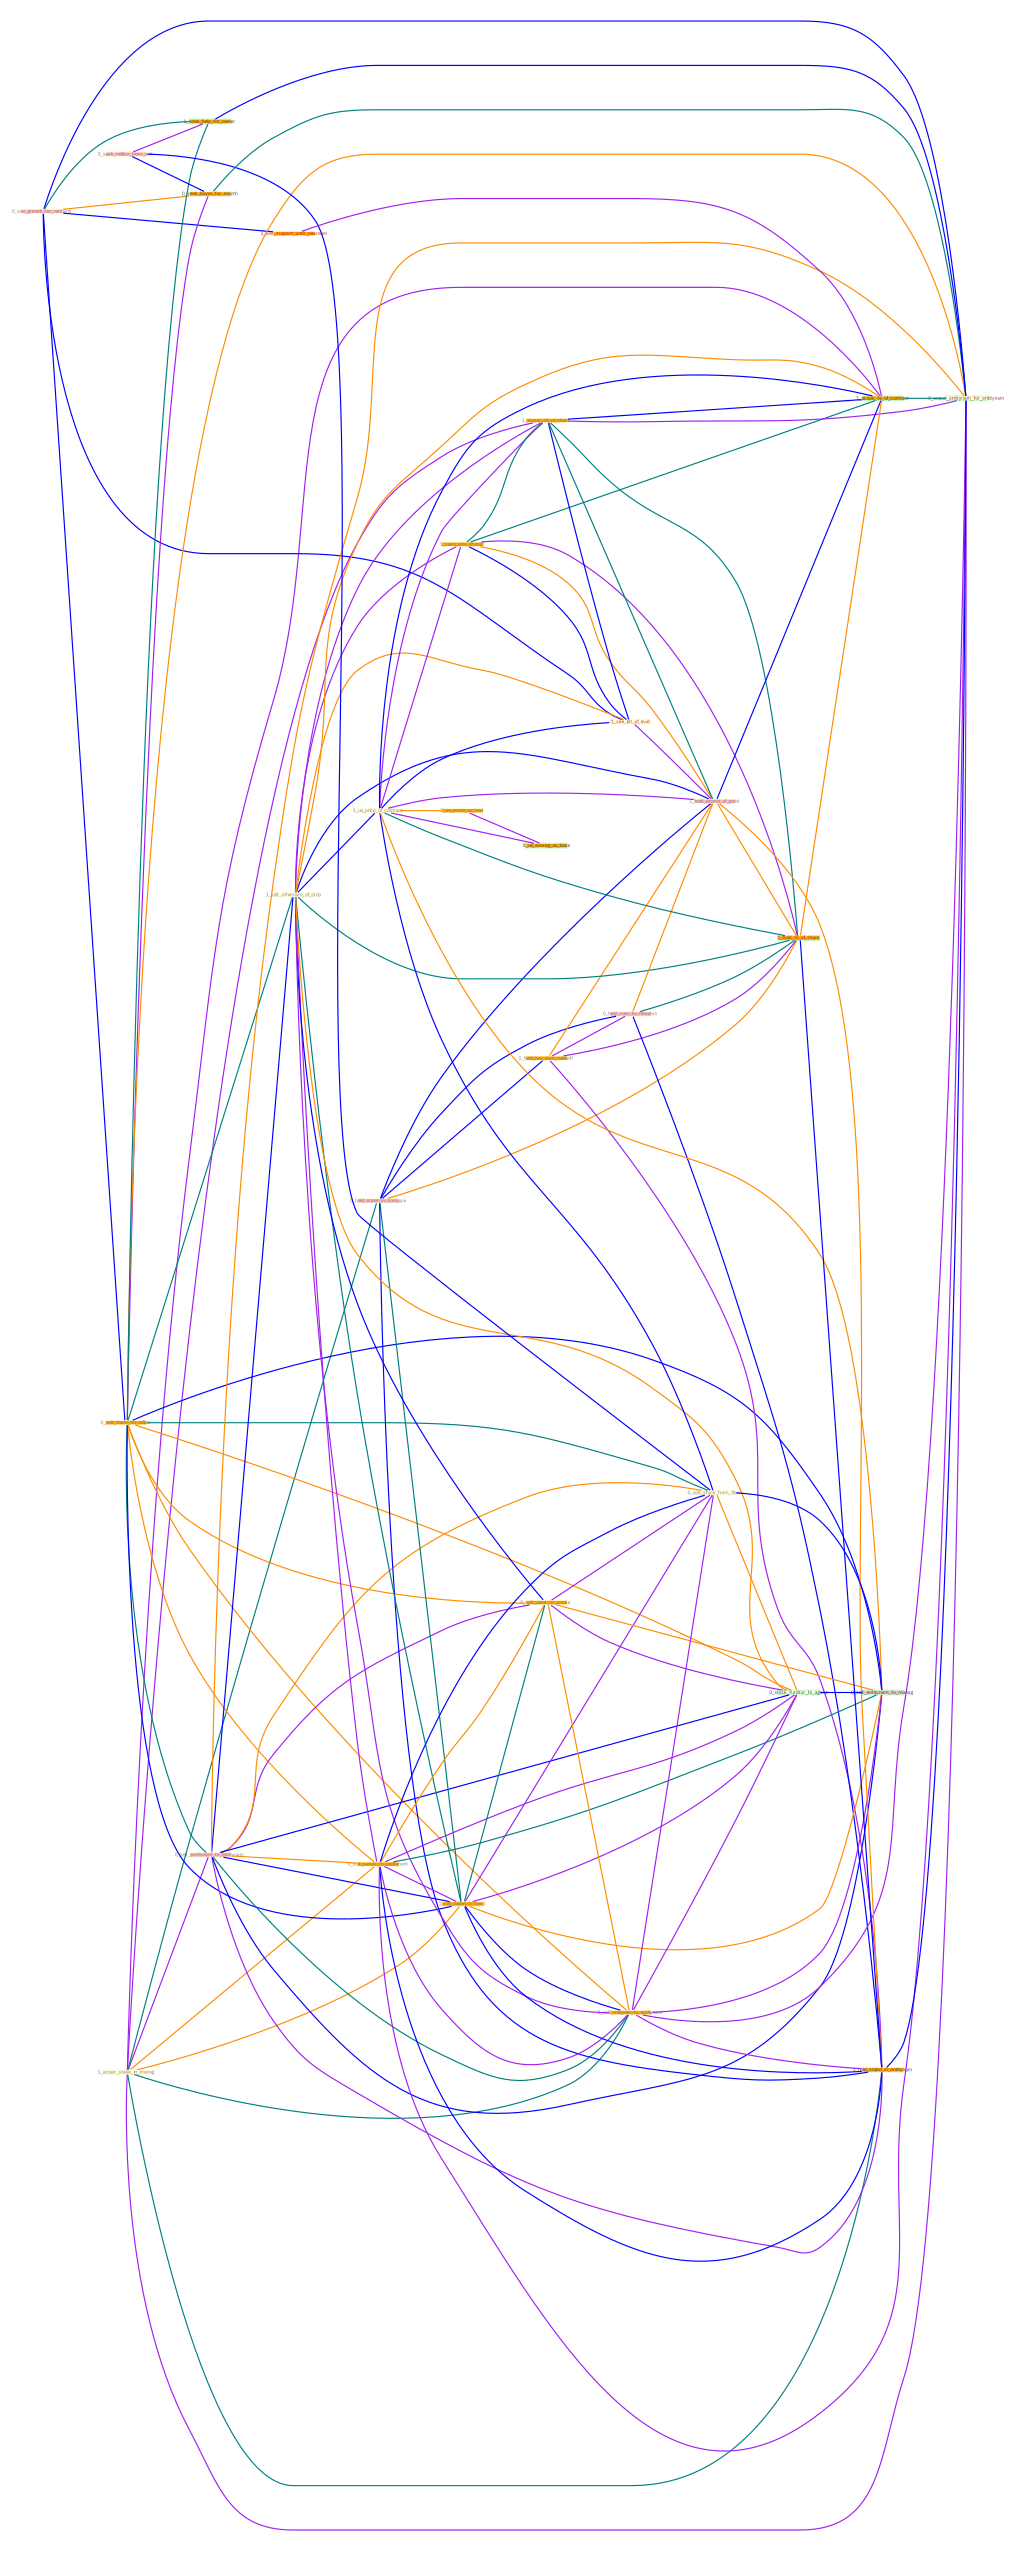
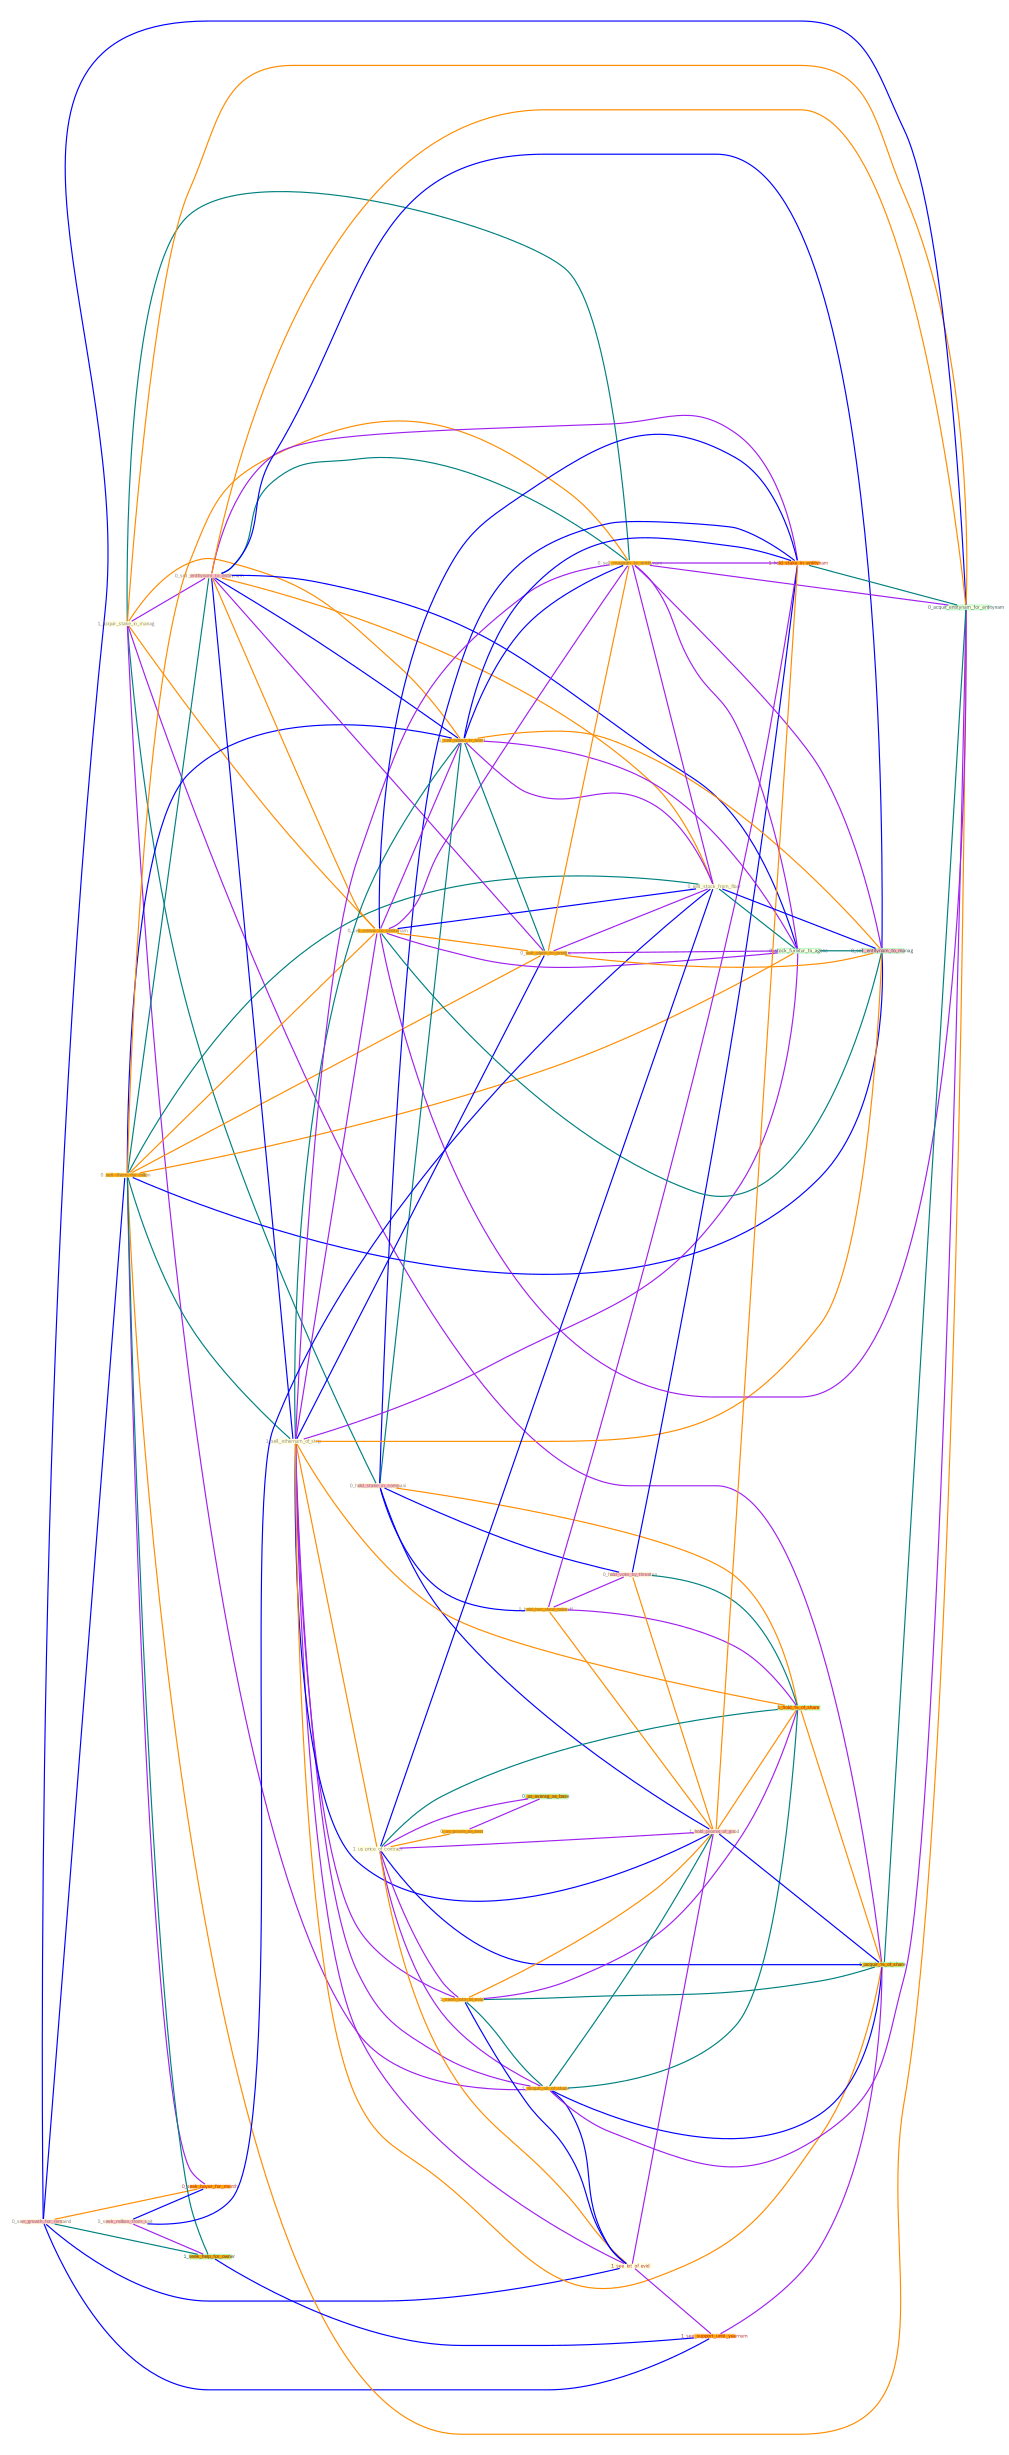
edge "1_seek_help_for_owner" -- "0_acquir_entitynam_for_entitynam": now "1_seek_help_for_owner" -- "1_see_support_until_yearnum"
edge "0_seek_buyer_for_month" -- "0_acquir_entitynam_for_entitynam": removed
node "0_seek_buyer_for_month": fontcolor #2f4f4f -> #b22222
node "1_acquir_%_of_contract": label "1_acquir_%_of_contract" -> "1_acquir_%_of_share"
node "0_acquir_entitynam_for_entitynam": fontcolor #b22222 -> #2f4f4f
edge "1_see_lot_of_evid" -- "1_sell_othernum_of_strip": color darkorange -> purple
edge "1_see_lot_of_evid" -- "1_us_price_of_contract": color blue -> darkorange
node "8_us_averag_as_base": label "8_us_averag_as_base" -> "0_us_averag_as_base"
edge "1_us_price_of_contract" -- "1_sell_othernum_of_strip": color blue -> darkorange
edge "1_sell_othernum_of_strip" -- "1_hold_%_of_share": color teal -> darkorange
edge "1_us_price_of_contract" -- "0_sell_entitynam_to_manag": now "1_sell_othernum_of_strip" -- "0_sell_entitynam_to_manag"
edge "0_acquir_entitynam_for_entitynam" -- "1_hold_stake_in_entitynam": color blue -> teal
edge "1_sell_othernum_of_strip" -- "0_stock_furnitur_to_agenc": color darkorange -> purple
edge "1_hold_%_of_share" -- "1_hold_stake_in_entitynam": removed
edge "0_sell_stock_from_floor" -- "0_stock_furnitur_to_agenc": color darkorange -> teal
edge "0_stock_furnitur_to_agenc" -- "0_sell_entitynam_to_manag": color blue -> teal
edge "0_acquir_entitynam_for_entitynam" -- "1_acquir_stake_in_manag": color purple -> darkorange
node "1_hold_stake_in_entitynam": fontcolor #2f4f4f -> #b22222
edge "1_see_lot_of_evid" -- "1_see_support_until_yearnum": added
edge "1_hold_stake_in_entitynam" -- "1_acquir_stake_in_manag": removed
